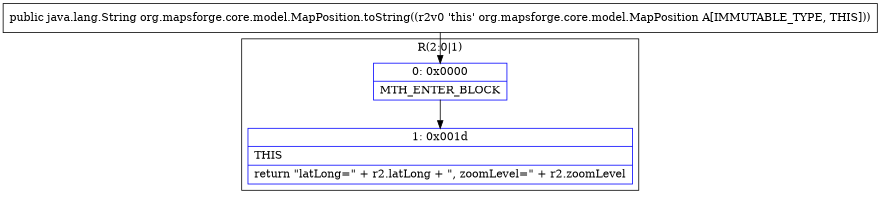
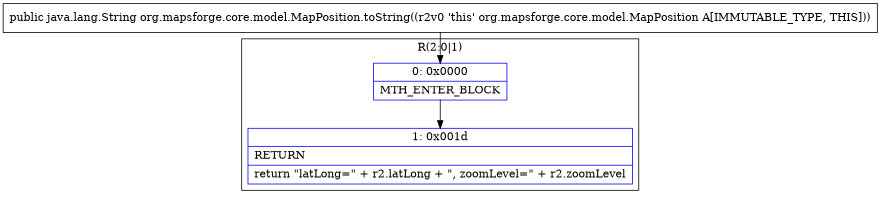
node "1: 0x001d": text "THIS" -> "RETURN"
